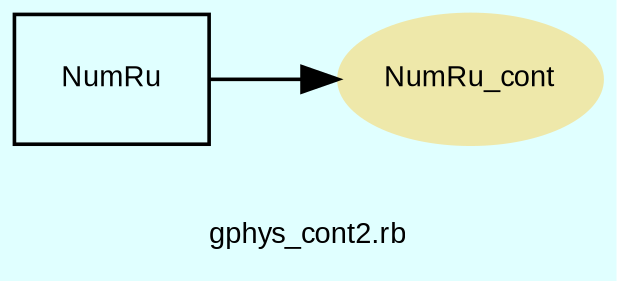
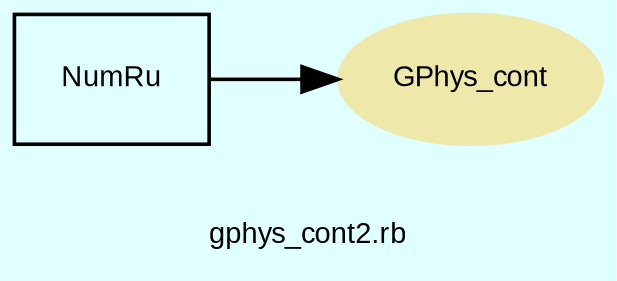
node "NumRu_cont": label "NumRu_cont" -> "GPhys_cont"
